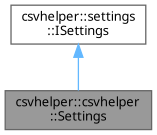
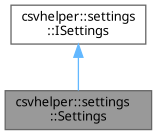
node "csvhelper::csvhelper ::Settings": label "csvhelper::csvhelper ::Settings" -> "csvhelper::settings ::Settings"
